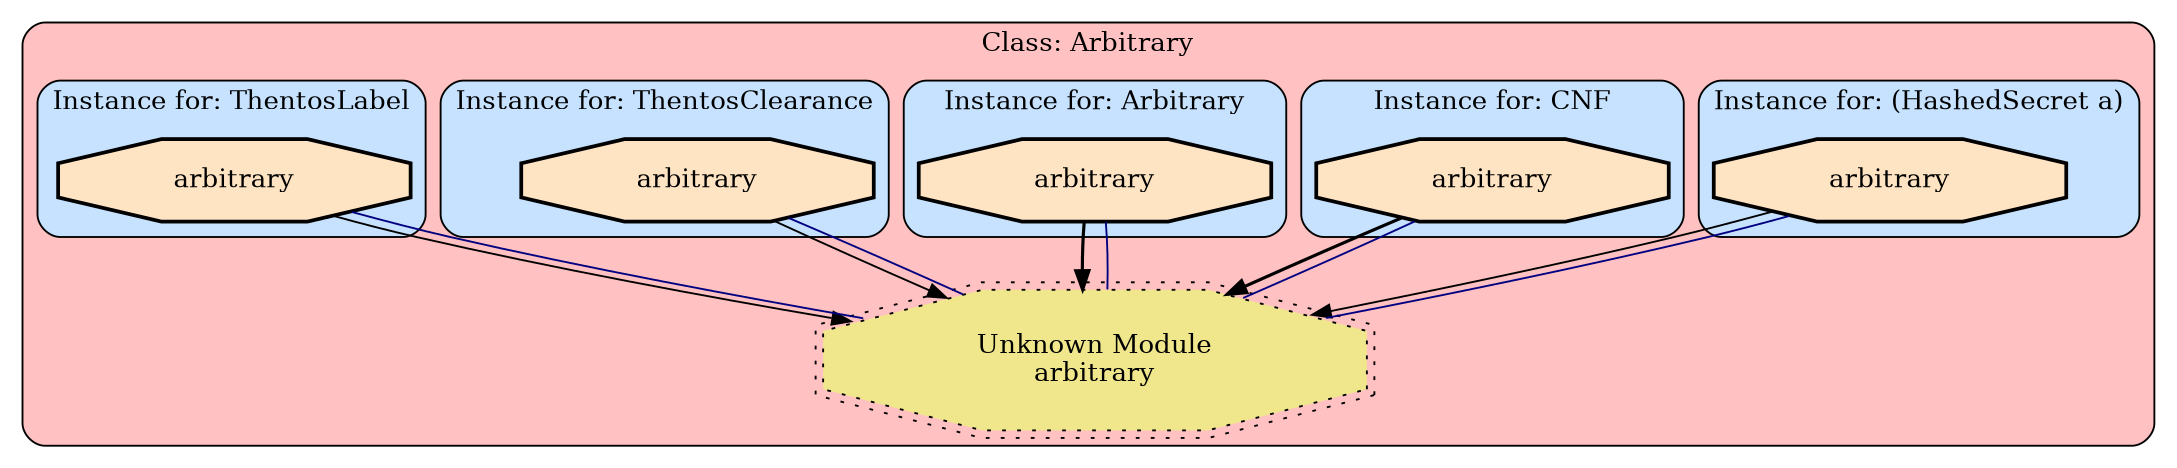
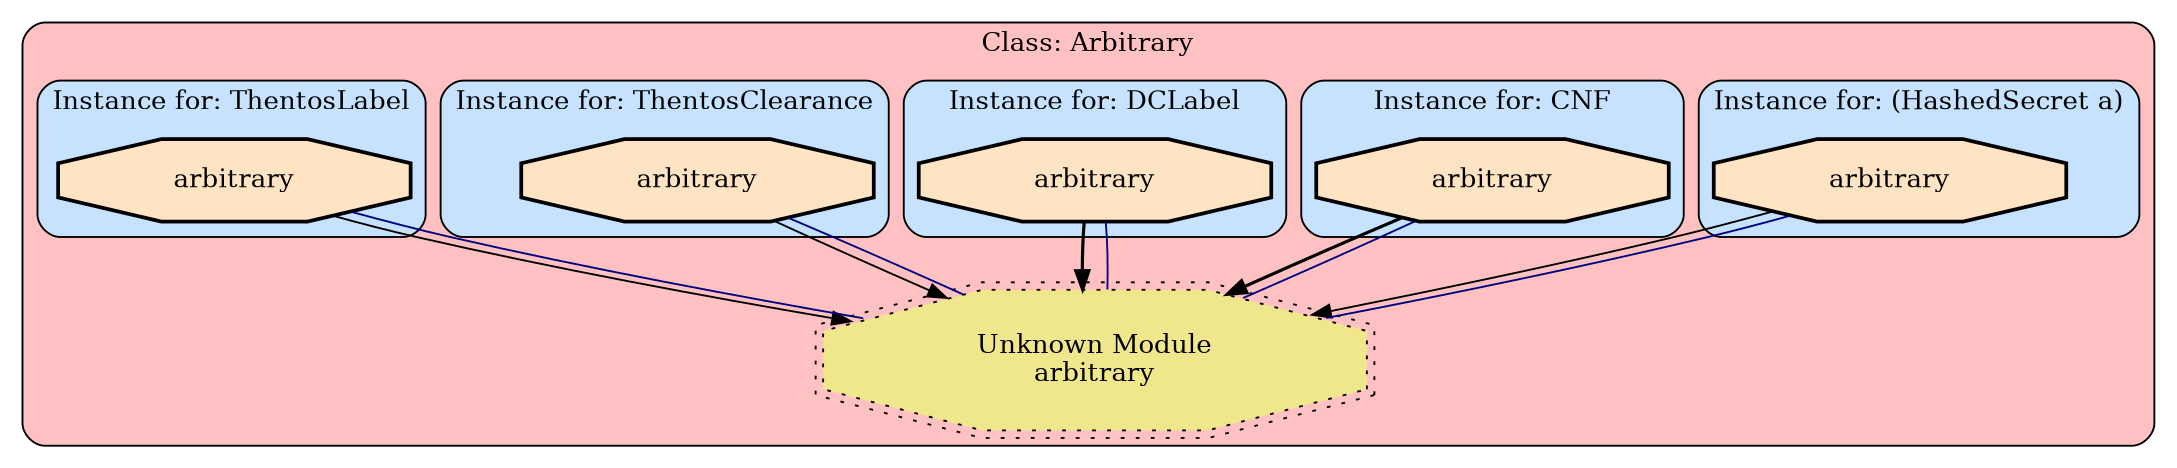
cluster "Instance for: Arbitrary": label "Instance for: Arbitrary" -> "Instance for: DCLabel"
